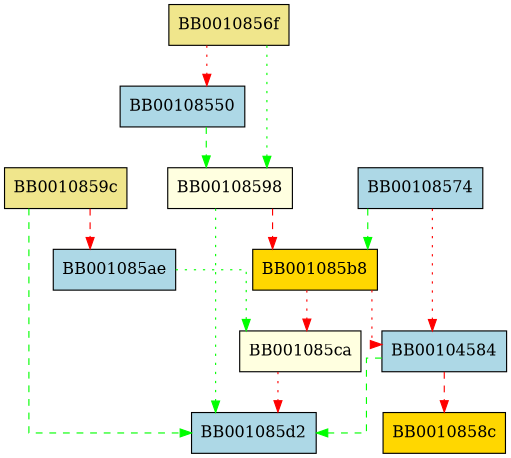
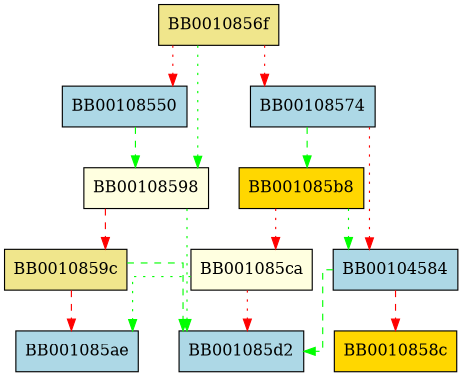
edge "BB0010856f" -> "BB00108574": added
edge "BB00108598" -> "BB001085b8": now "BB00108598" -> "BB0010859c"
edge "BB001085ae" -> "BB001085ca": reversed
edge "BB001085b8" -> "BB00104584": color red -> green
